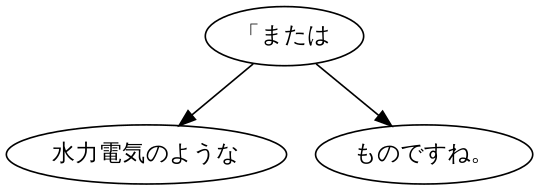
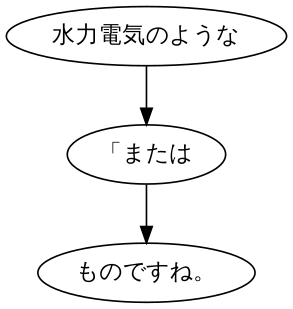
edge "「または" -> "水力電気のような": reversed
